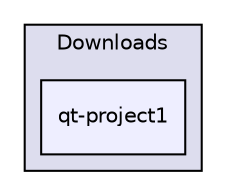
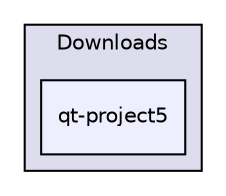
node "qt-project1": label "qt-project1" -> "qt-project5"
